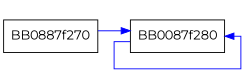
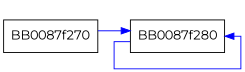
node "BB0887f270": label "BB0887f270" -> "BB0087f270"
